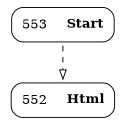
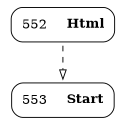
edge "553" -> "552": reversed
